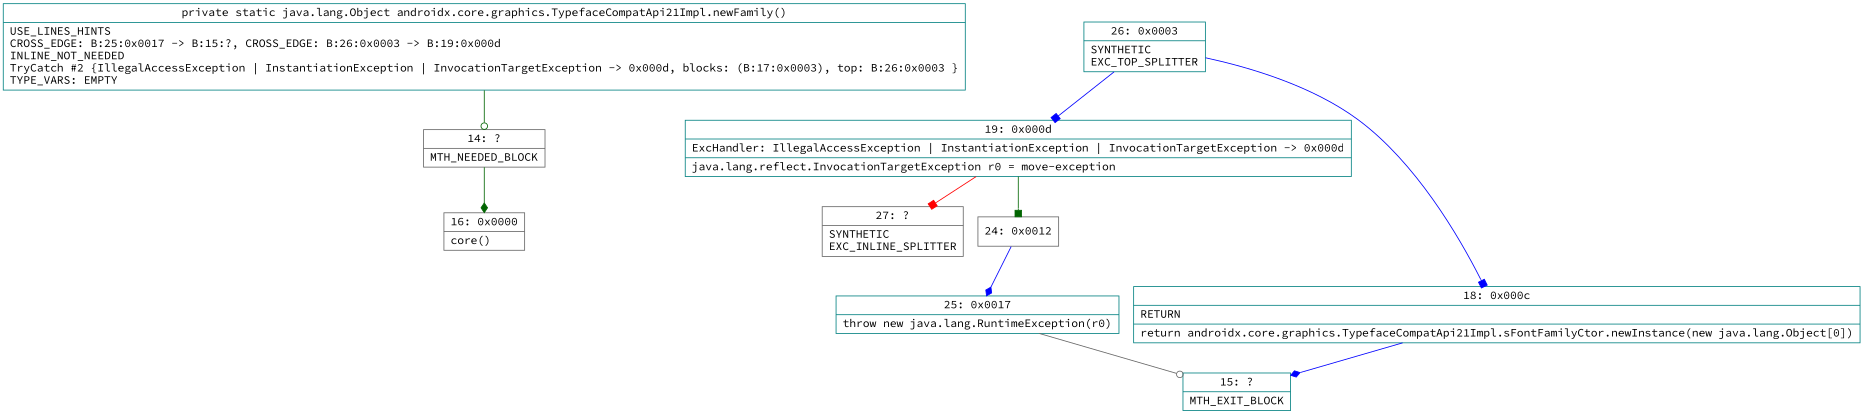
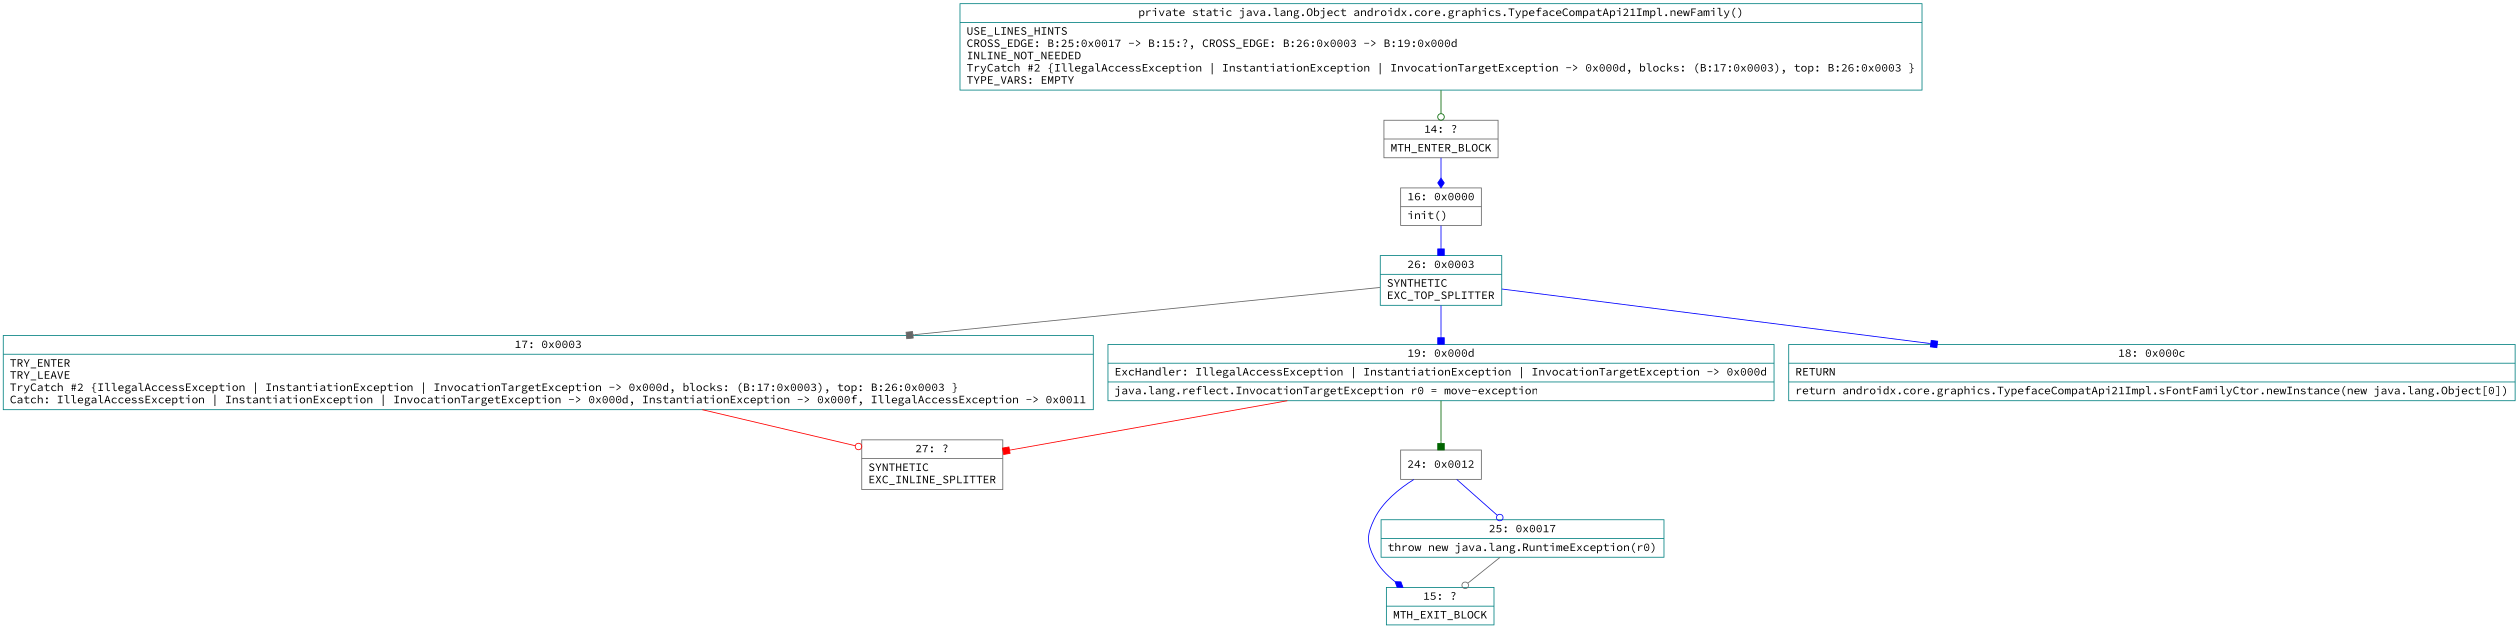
node "14: ?": text "MTH_NEEDED_BLOCK" -> "MTH_ENTER_BLOCK"
edge "14: ?" -> "16: 0x0000": color darkgreen -> blue
edge "16: 0x0000" -> "26: 0x0003": added
node "16: 0x0000": text "core()" -> "init()"
edge "24: 0x0012" -> "25: 0x0017": arrowhead diamond -> odot
edge "18: 0x000c" -> "15: ?": now "24: 0x0012" -> "15: ?"
node "17: 0x0003": added
